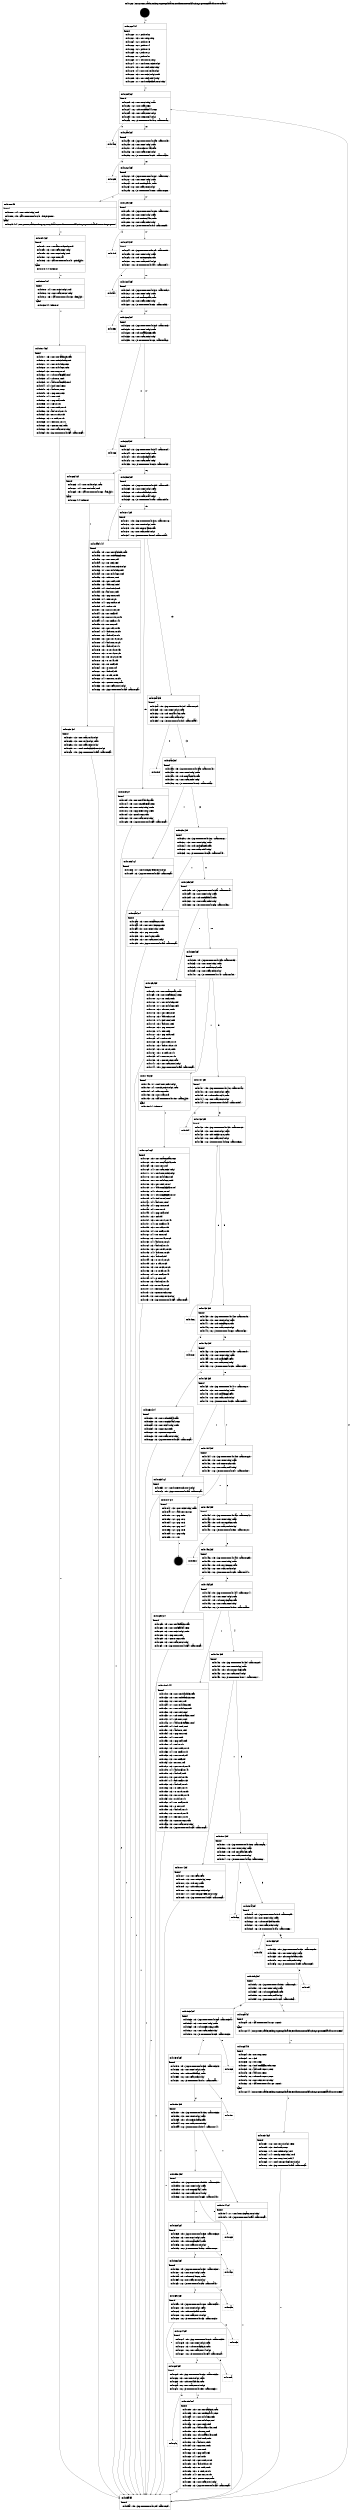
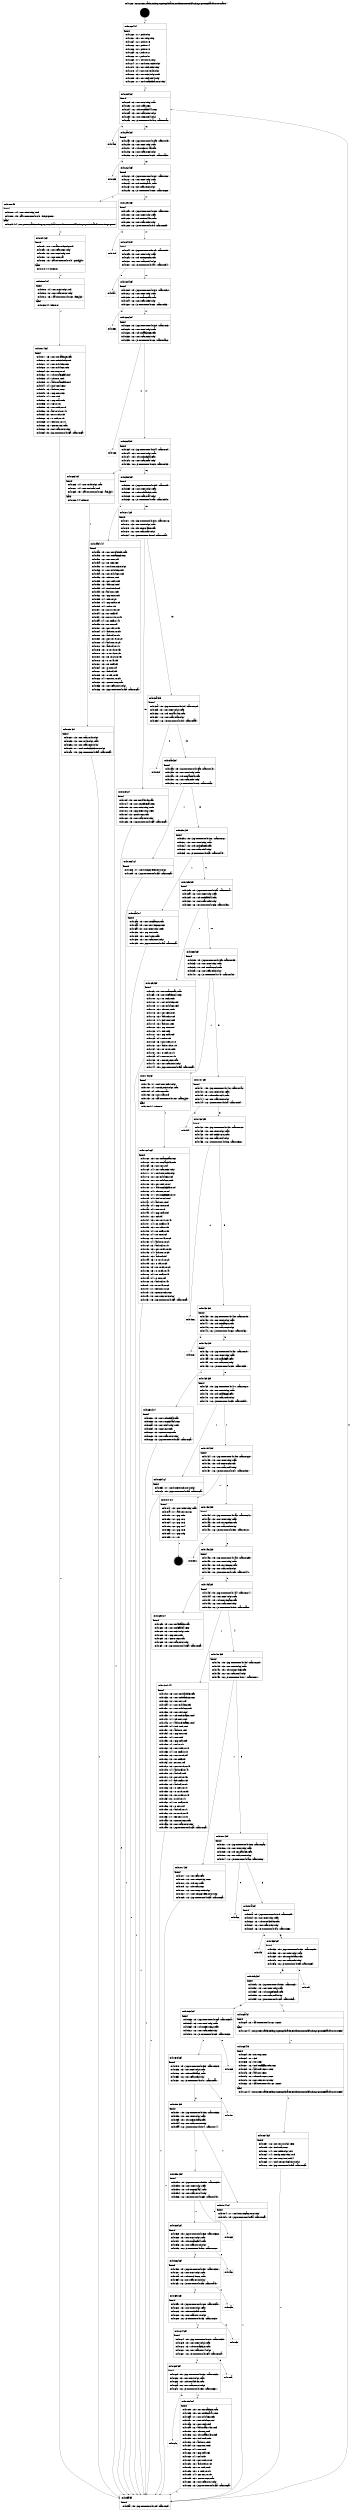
edge "0x401b86" -> "0x401420 [25]": reversed
edge "0x401533 [25]" -> "0x40154c [25]": added, label "3"
edge "0x4016db [27]" -> "0x401f5a [5]": removed, label "1"
edge "0x4015fb [25]" -> "0x40162d [25]": now "0x4015fb [25]" -> "0x401614 [25]"
